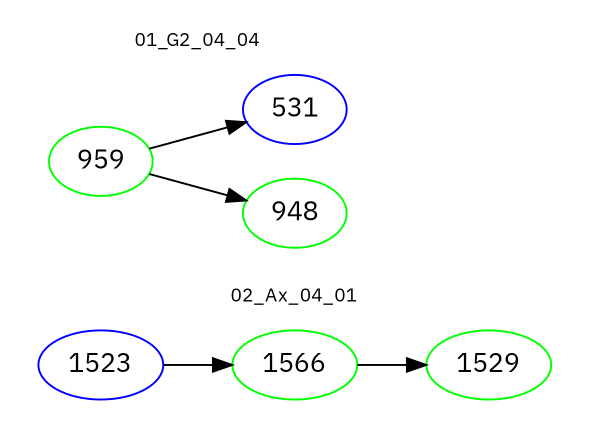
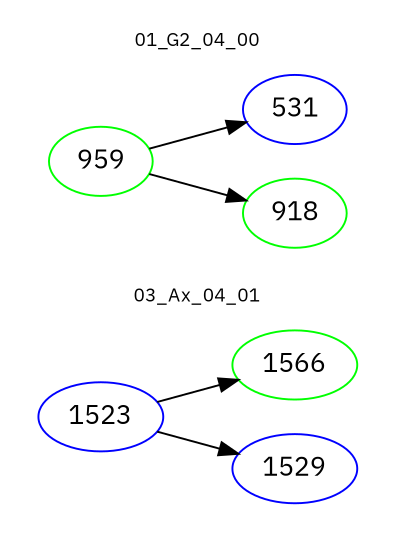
cluster "01_G2_04_04": label "01_G2_04_04" -> "01_G2_04_00"
node "948": label "948" -> "918"
cluster "02_Ax_04_01": label "02_Ax_04_01" -> "03_Ax_04_01"
edge "1566" -> "1529": now "1523" -> "1529"
node "1529": color green -> blue
